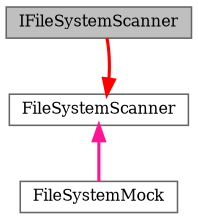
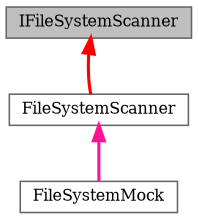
edge "IFileSystemScanner" -> "FileSystemScanner": reversed
